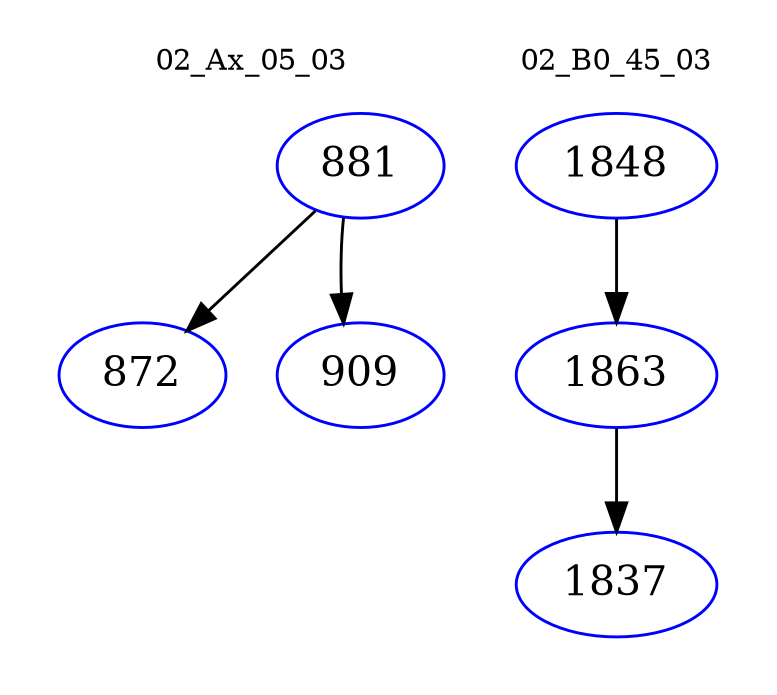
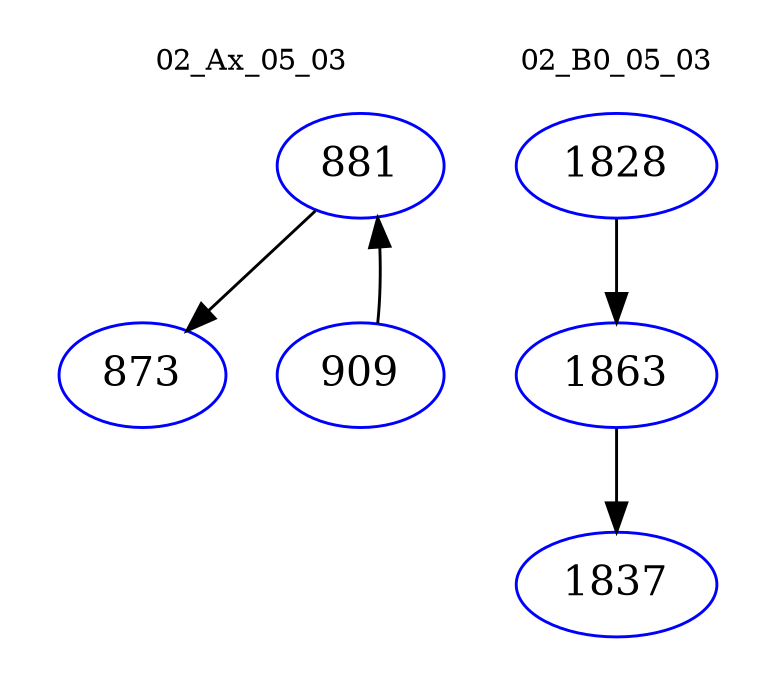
cluster "02_B0_45_03": label "02_B0_45_03" -> "02_B0_05_03"
node "1848": label "1848" -> "1828"
edge "881" -> "909": reversed
node "872": label "872" -> "873"
